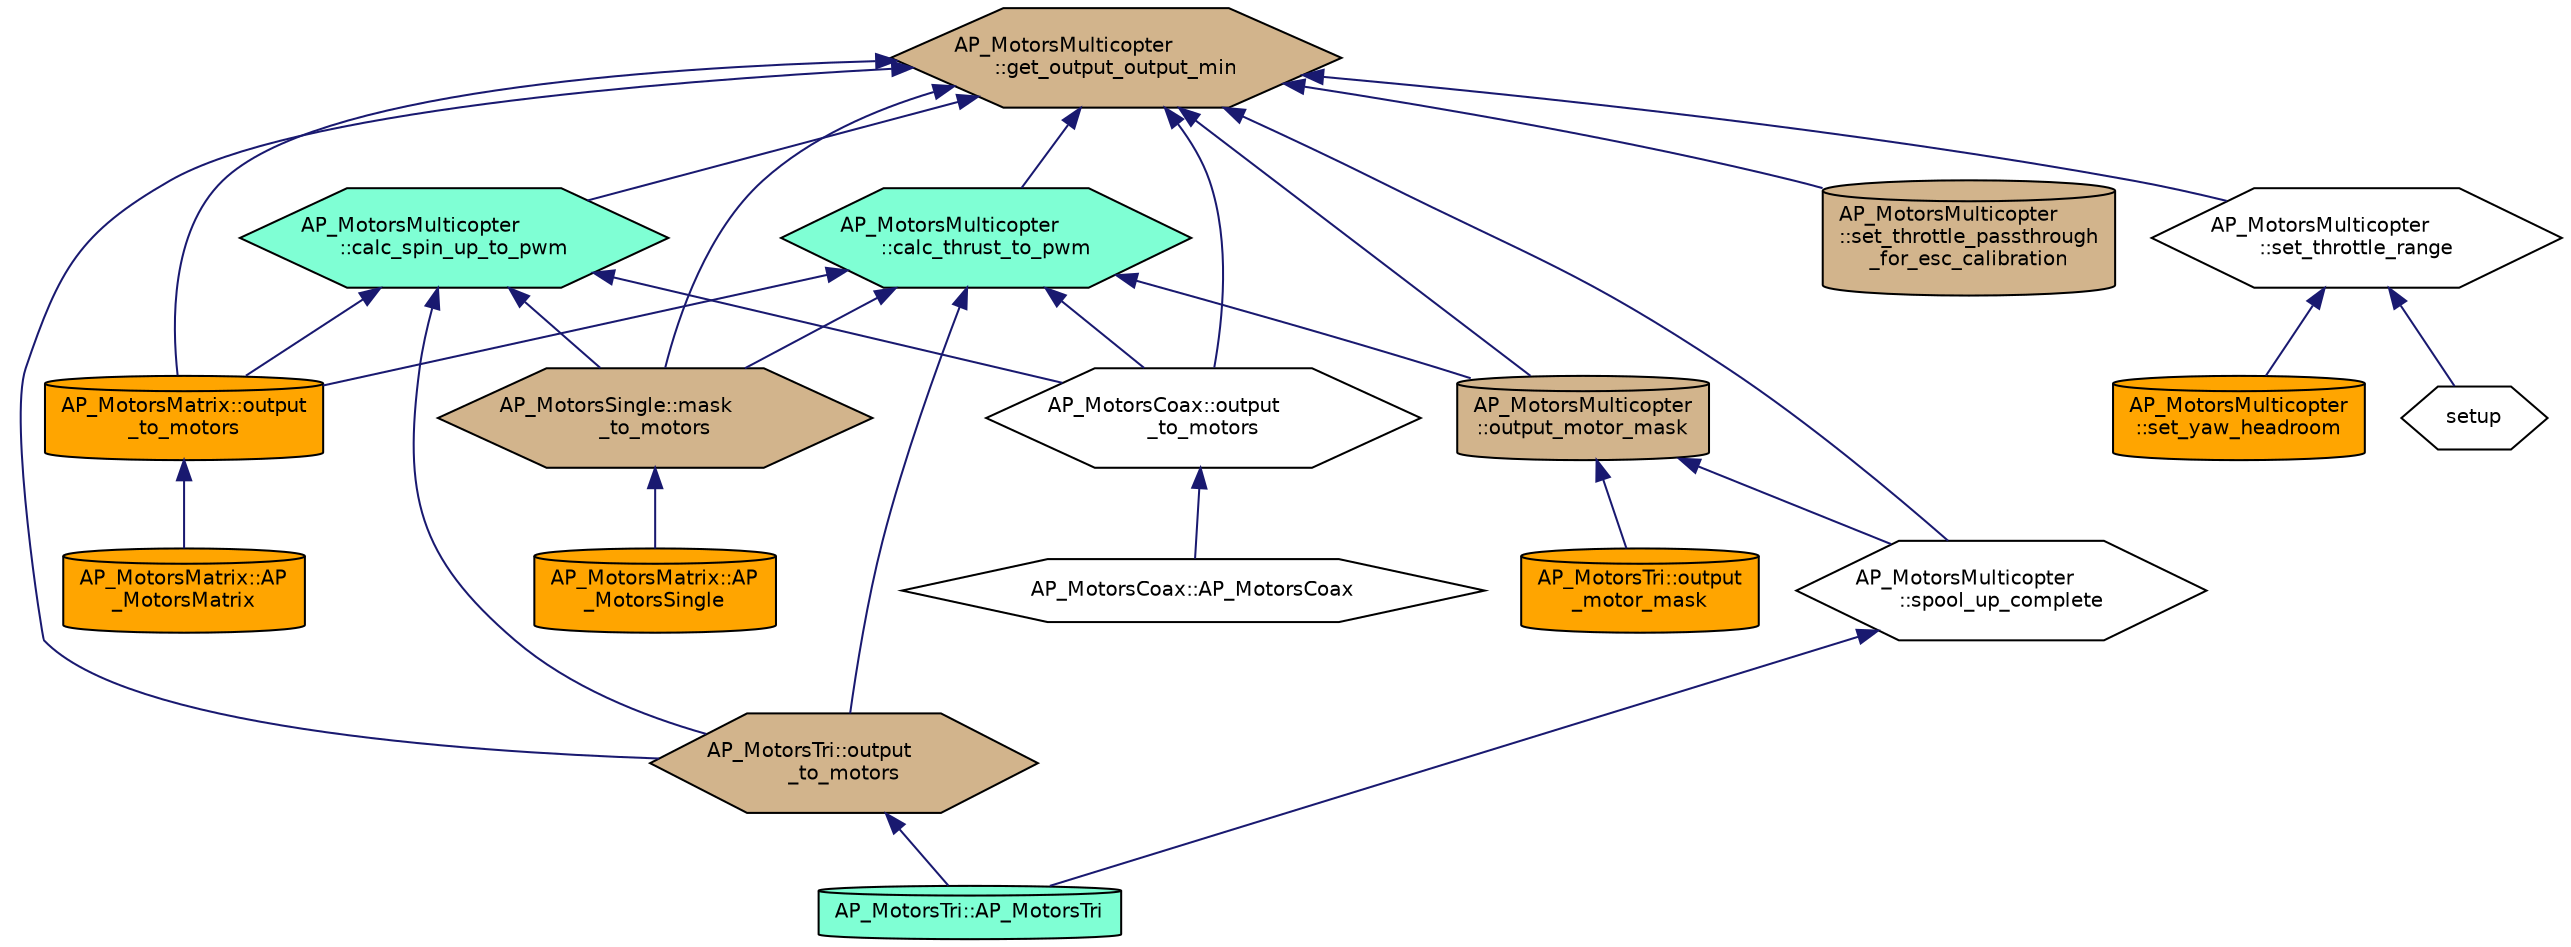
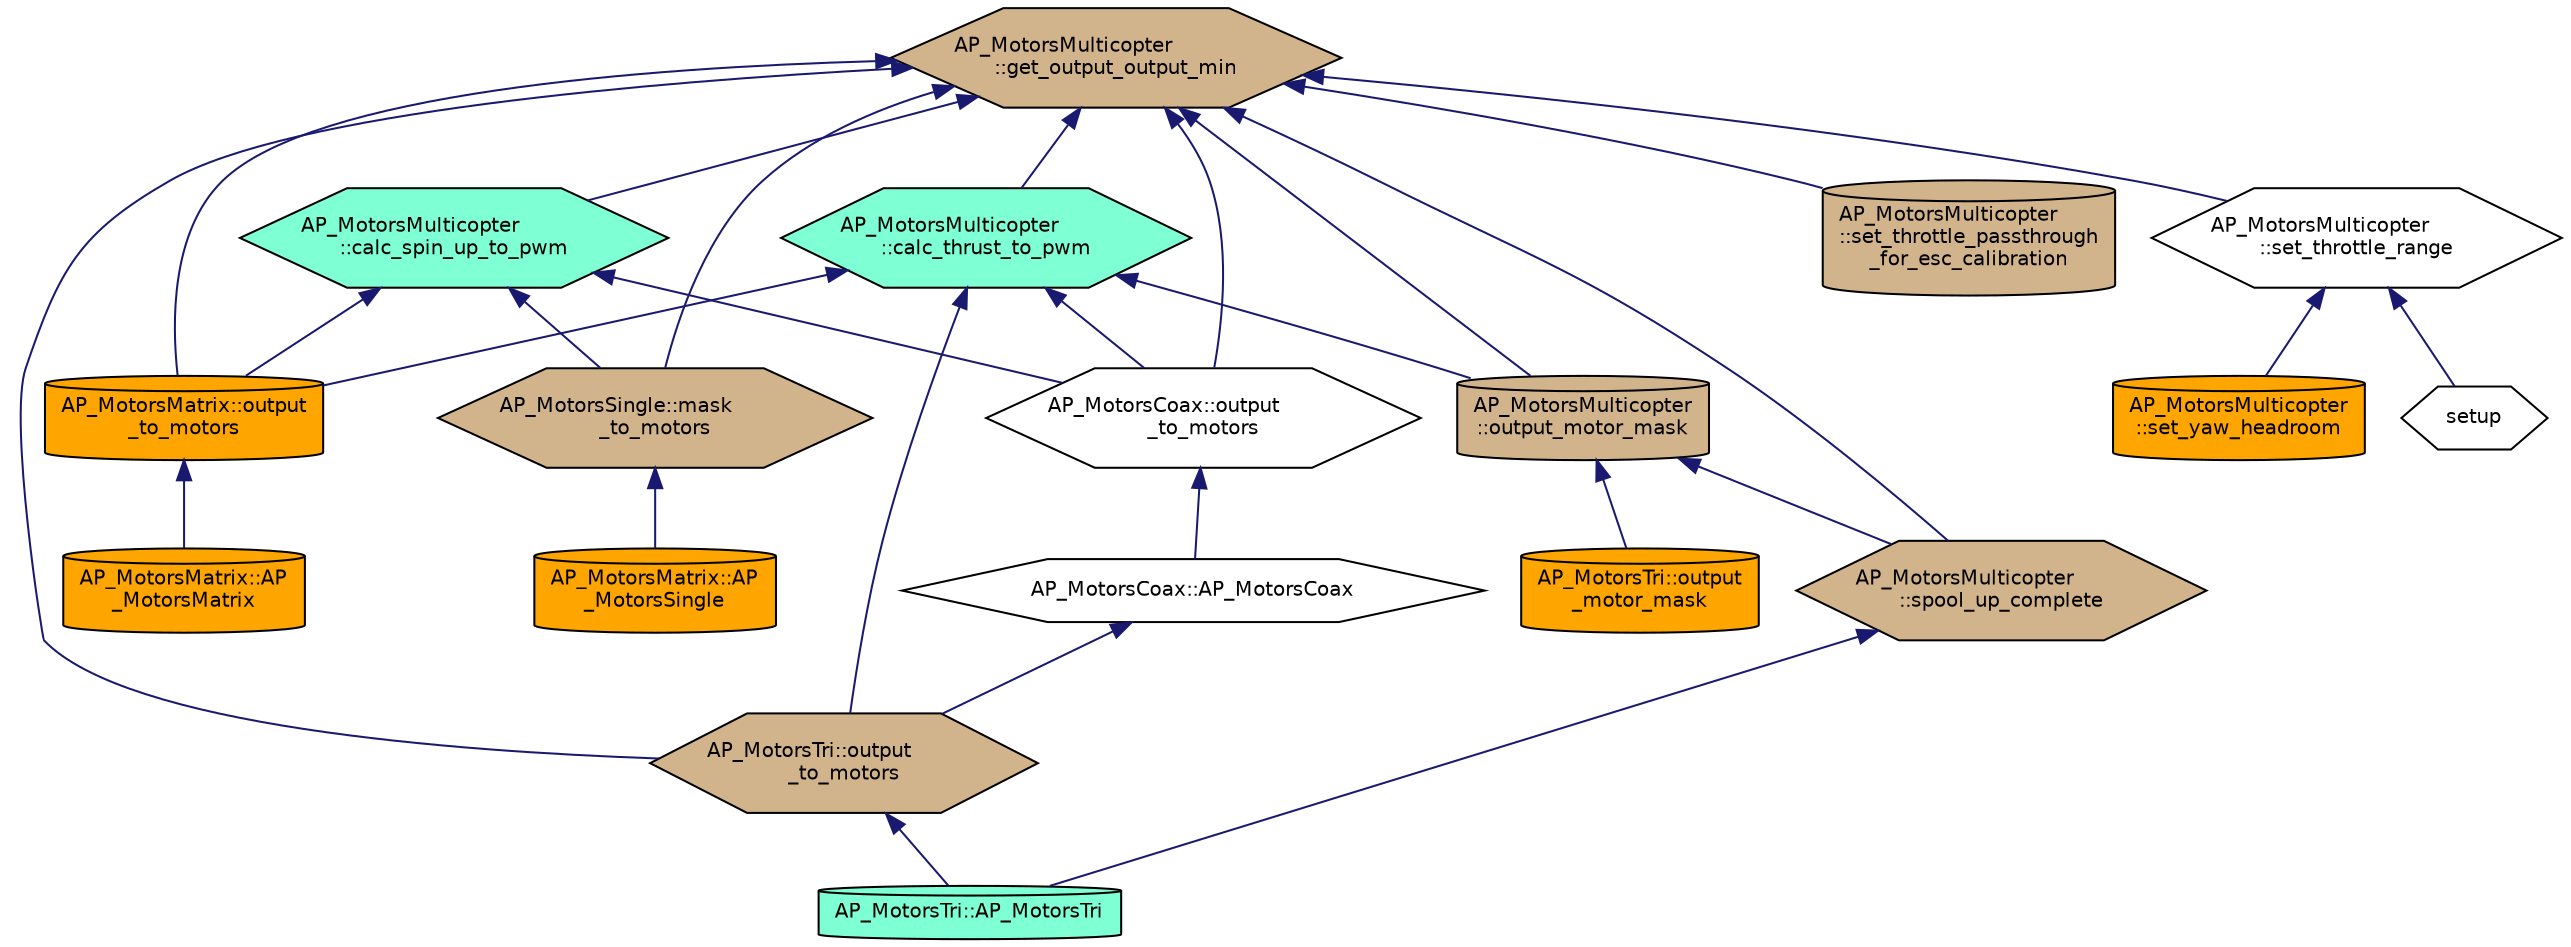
edge "AP_MotorsSingle::mask _to_motors" -> "AP_MotorsMulticopter ::calc_thrust_to_pwm": removed
edge "AP_MotorsTri::output _to_motors" -> "AP_MotorsMulticopter ::calc_spin_up_to_pwm": now "AP_MotorsTri::output _to_motors" -> "AP_MotorsCoax::AP_MotorsCoax"
node "AP_MotorsMulticopter ::spool_up_complete": fillcolor white -> tan
